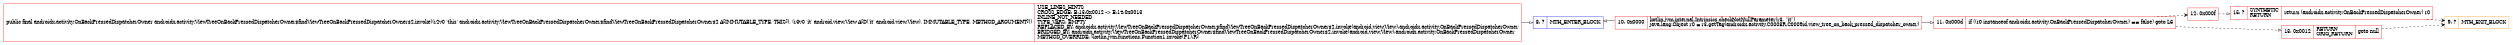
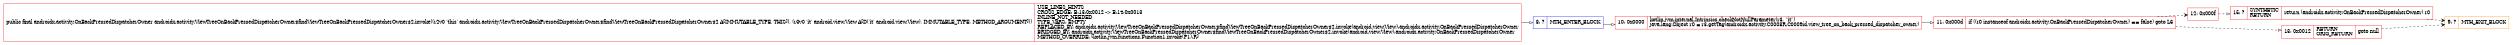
edge "10: 0x0000" -> "8: ?": reversed
